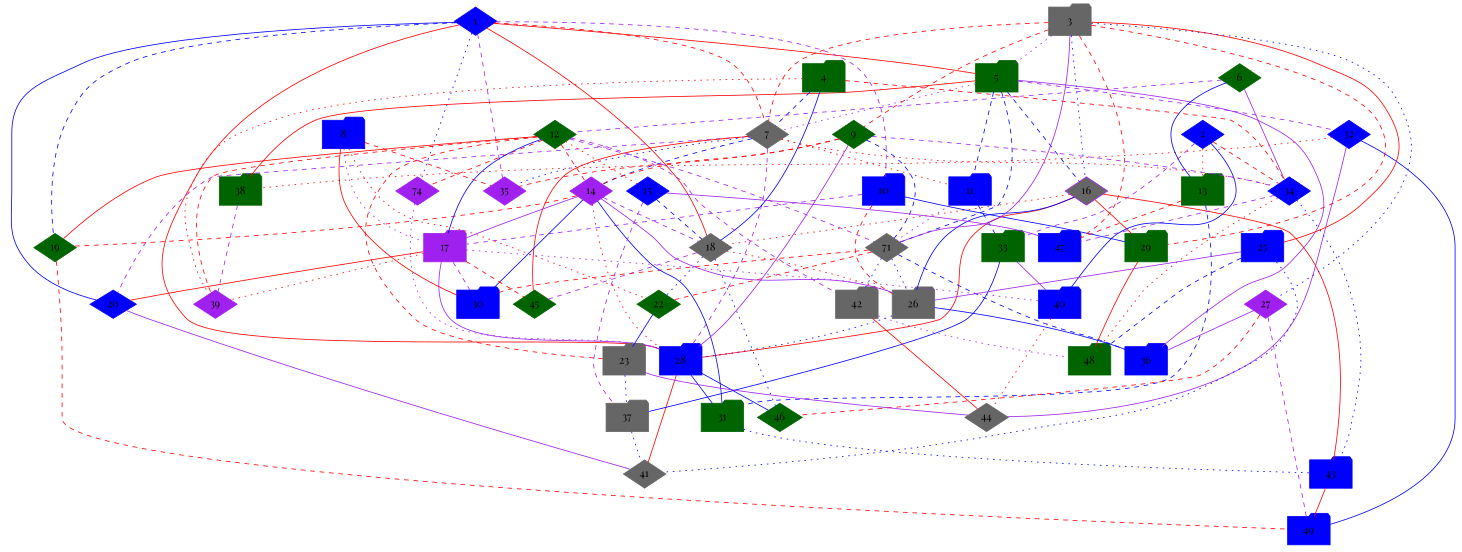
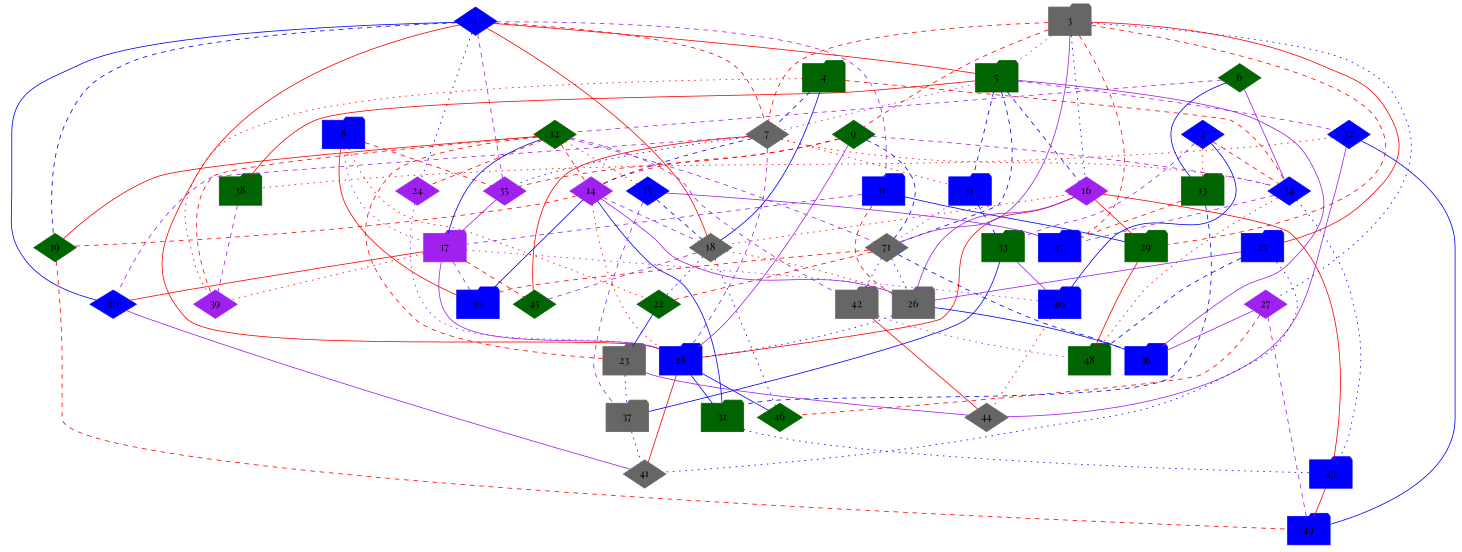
node "74": label "74" -> "24"
node "16": fillcolor gray40 -> purple
edge "14" -- "17": now "35" -- "17"
edge "16" -- "26": color blue -> purple
